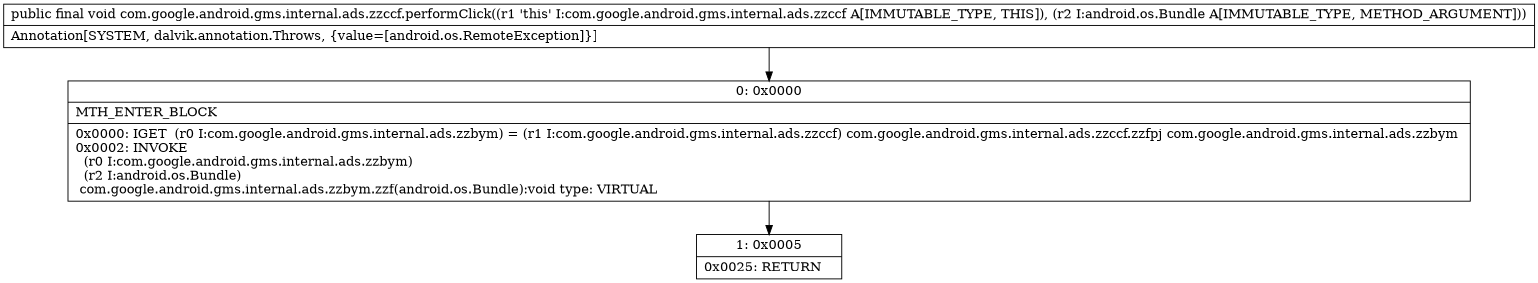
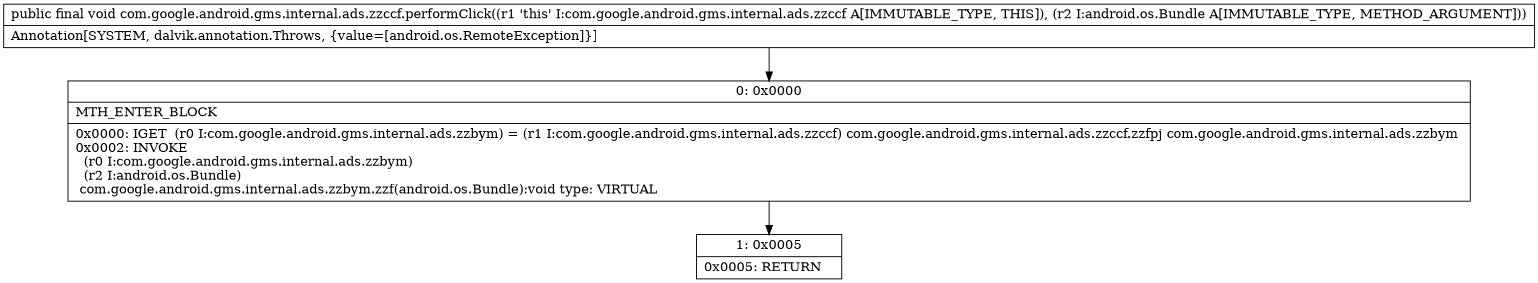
node "1: 0x0005": text "0x0025: RETURN" -> "0x0005: RETURN"
